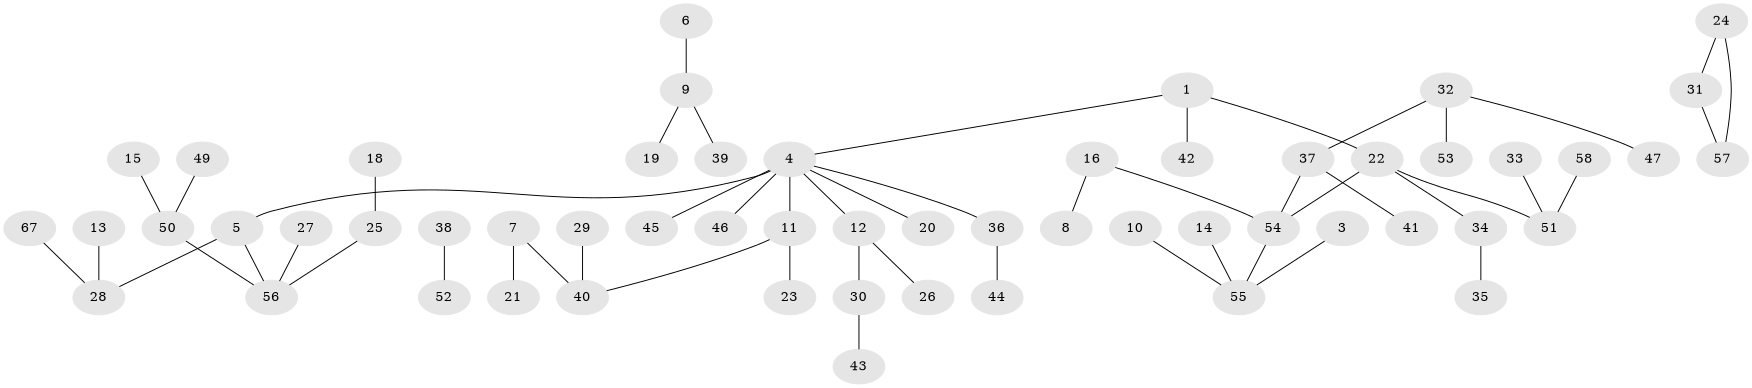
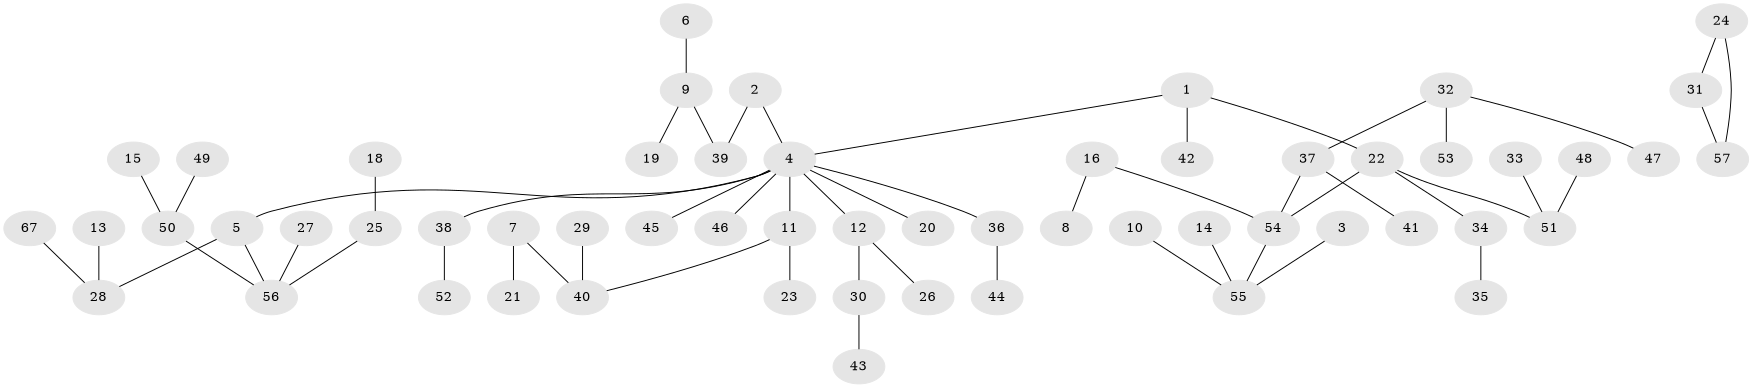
node "2": added
node "58": label "58" -> "48"
edge "4" -- "38": added
